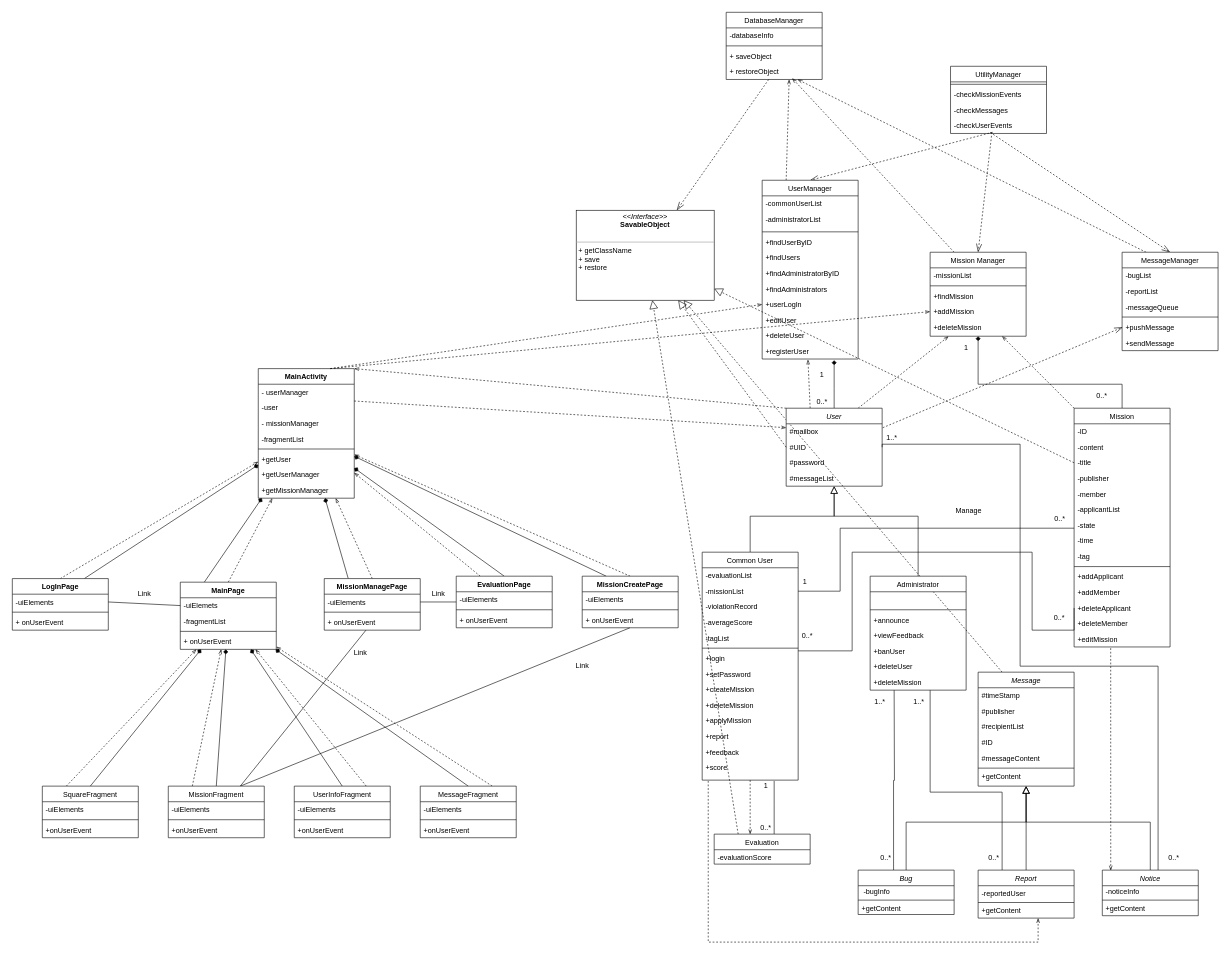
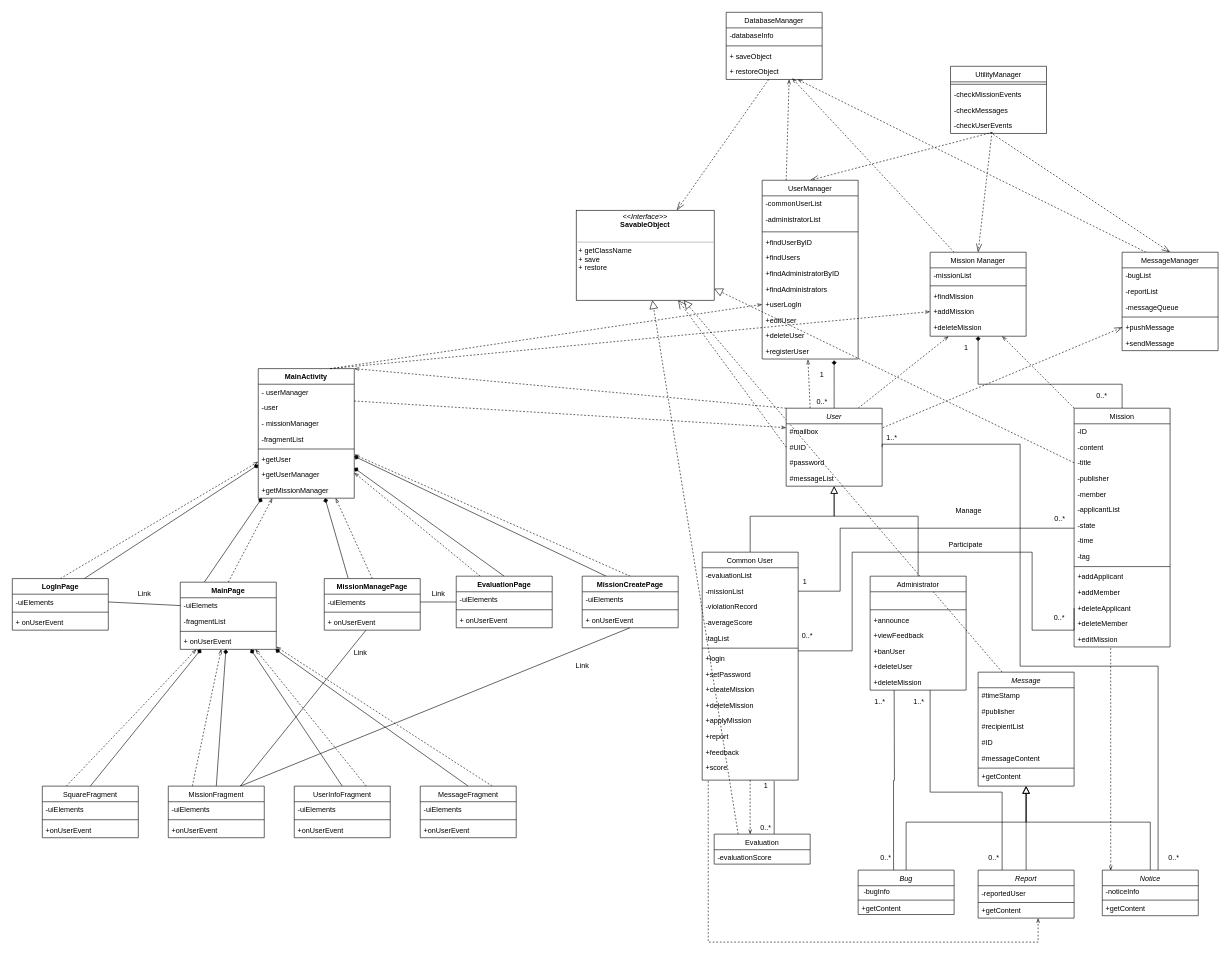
edge "User" -> "<<Interface>> SavableObject + getClassName + save + restore": arrowhead block -> open
node "Participate": added
